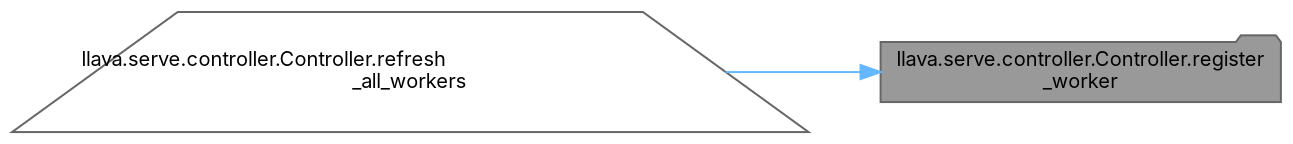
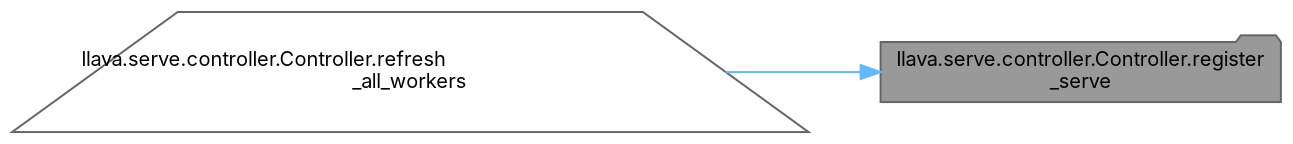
node "llava.serve.controller.Controller.register _worker": label "llava.serve.controller.Controller.register _worker" -> "llava.serve.controller.Controller.register _serve"
